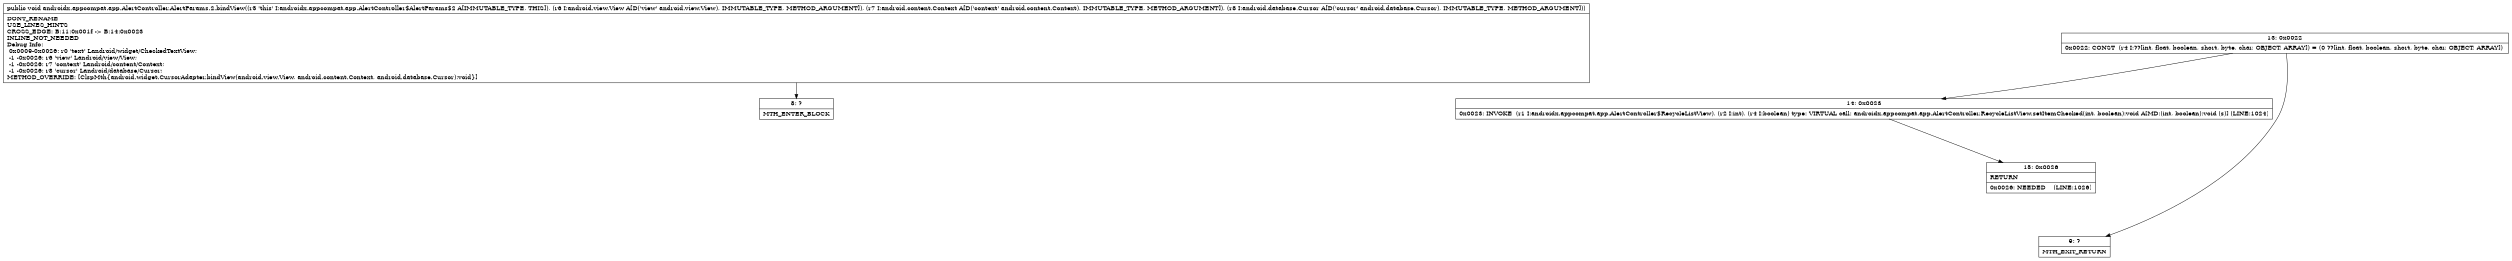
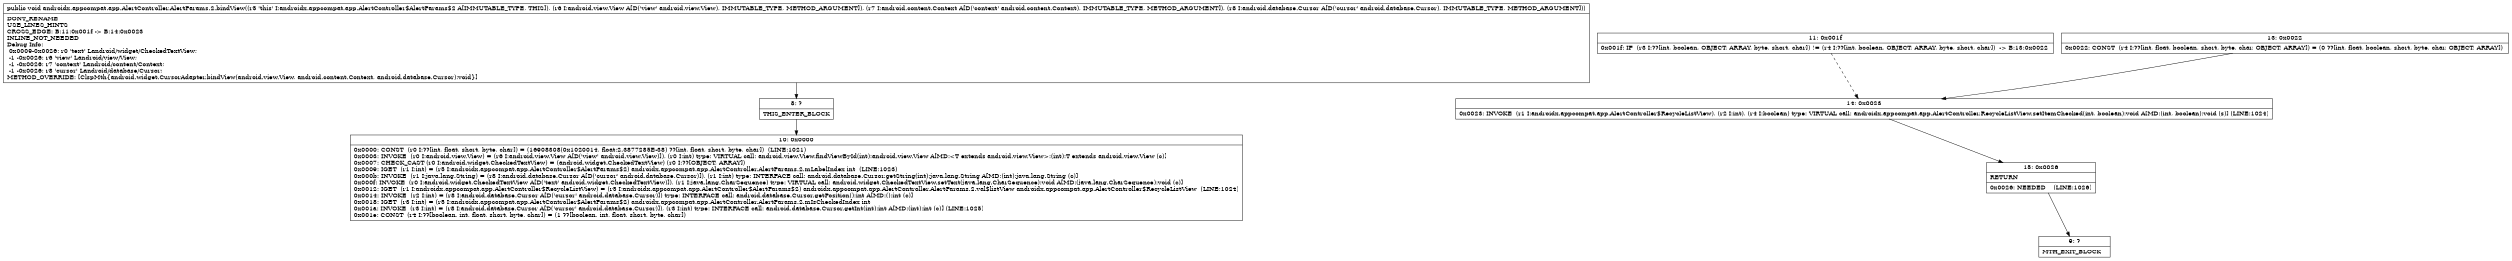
node "11: 0x001f": added
node "8: ?": text "MTH_ENTER_BLOCK" -> "THIS_ENTER_BLOCK"
edge "13: 0x0022" -> "9: ?": now "15: 0x0026" -> "9: ?"
node "10: 0x0000": added
node "9: ?": text "MTH_EXIT_RETURN" -> "MTH_EXIT_BLOCK"
